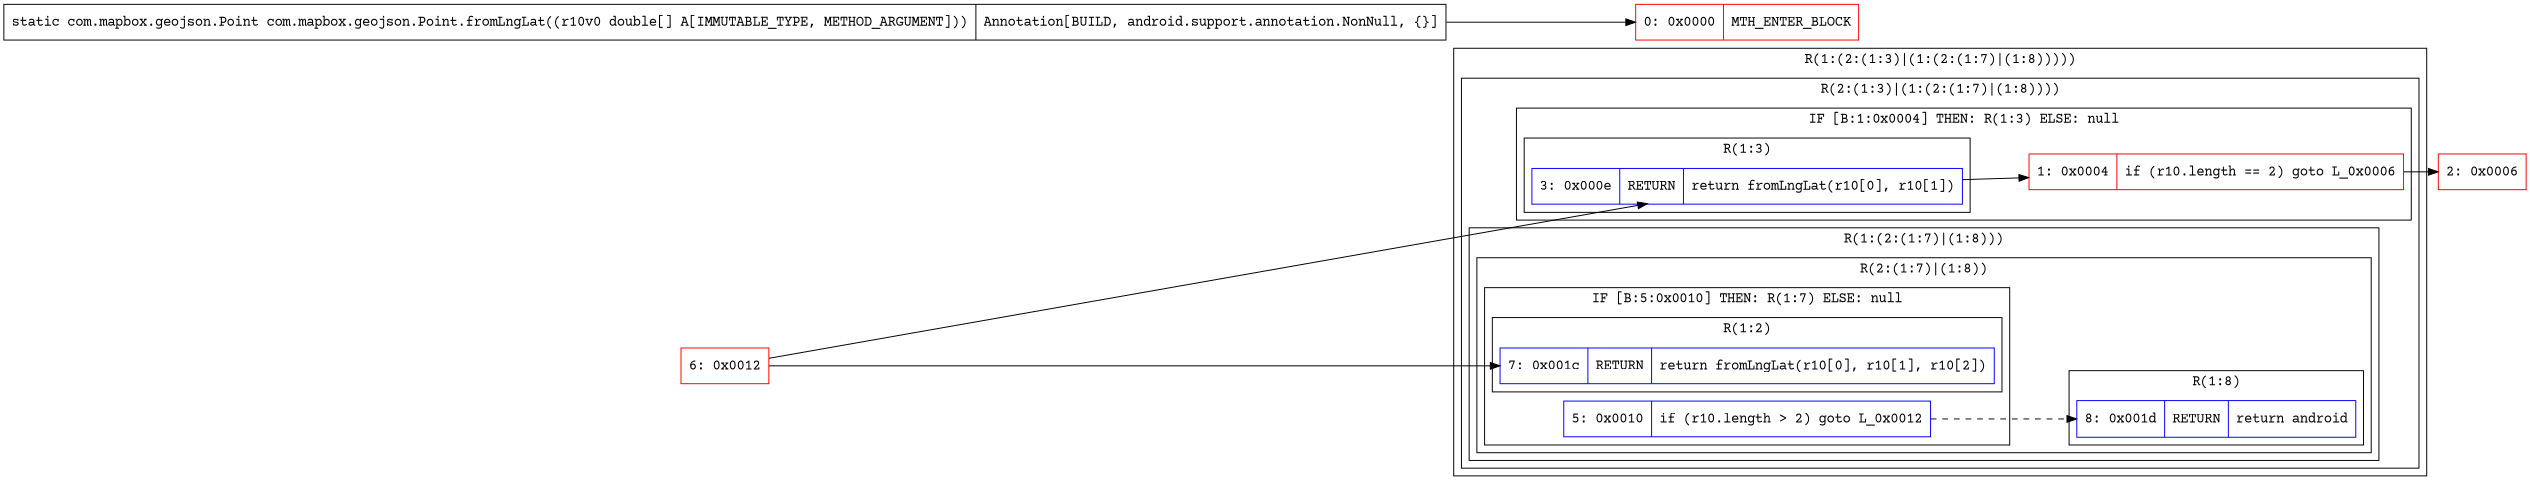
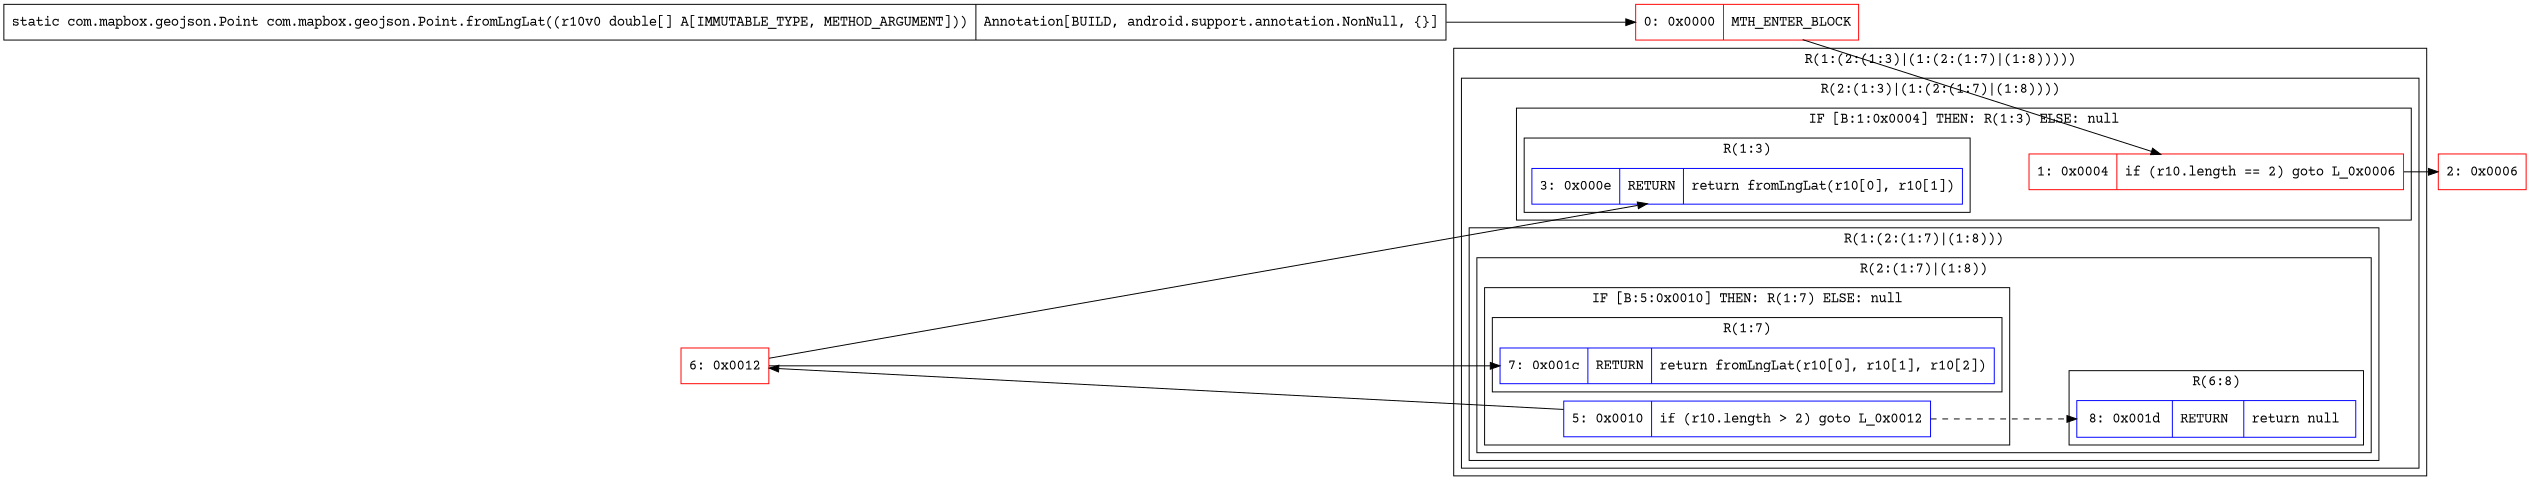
edge "3: 0x000e" -> "1: 0x0004": now "0: 0x0000" -> "1: 0x0004"
cluster "R(1:2)": label "R(1:2)" -> "R(1:7)"
cluster "R(1:8)": label "R(1:8)" -> "R(6:8)"
edge "5: 0x0010" -> "6: 0x0012": added
node "8: 0x001d": text "return android" -> "return null"
